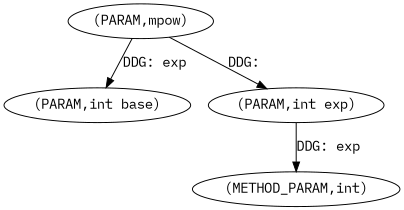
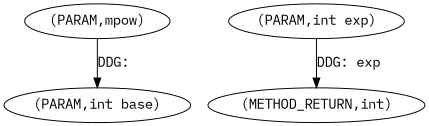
edge "(PARAM,mpow)" -> "(PARAM,int exp)": removed, label "DDG:"
edge "(PARAM,mpow)" -> "(PARAM,int base)": label "DDG: exp" -> "DDG: "
node "(METHOD_PARAM,int)": label "(METHOD_PARAM,int)" -> "(METHOD_RETURN,int)"
